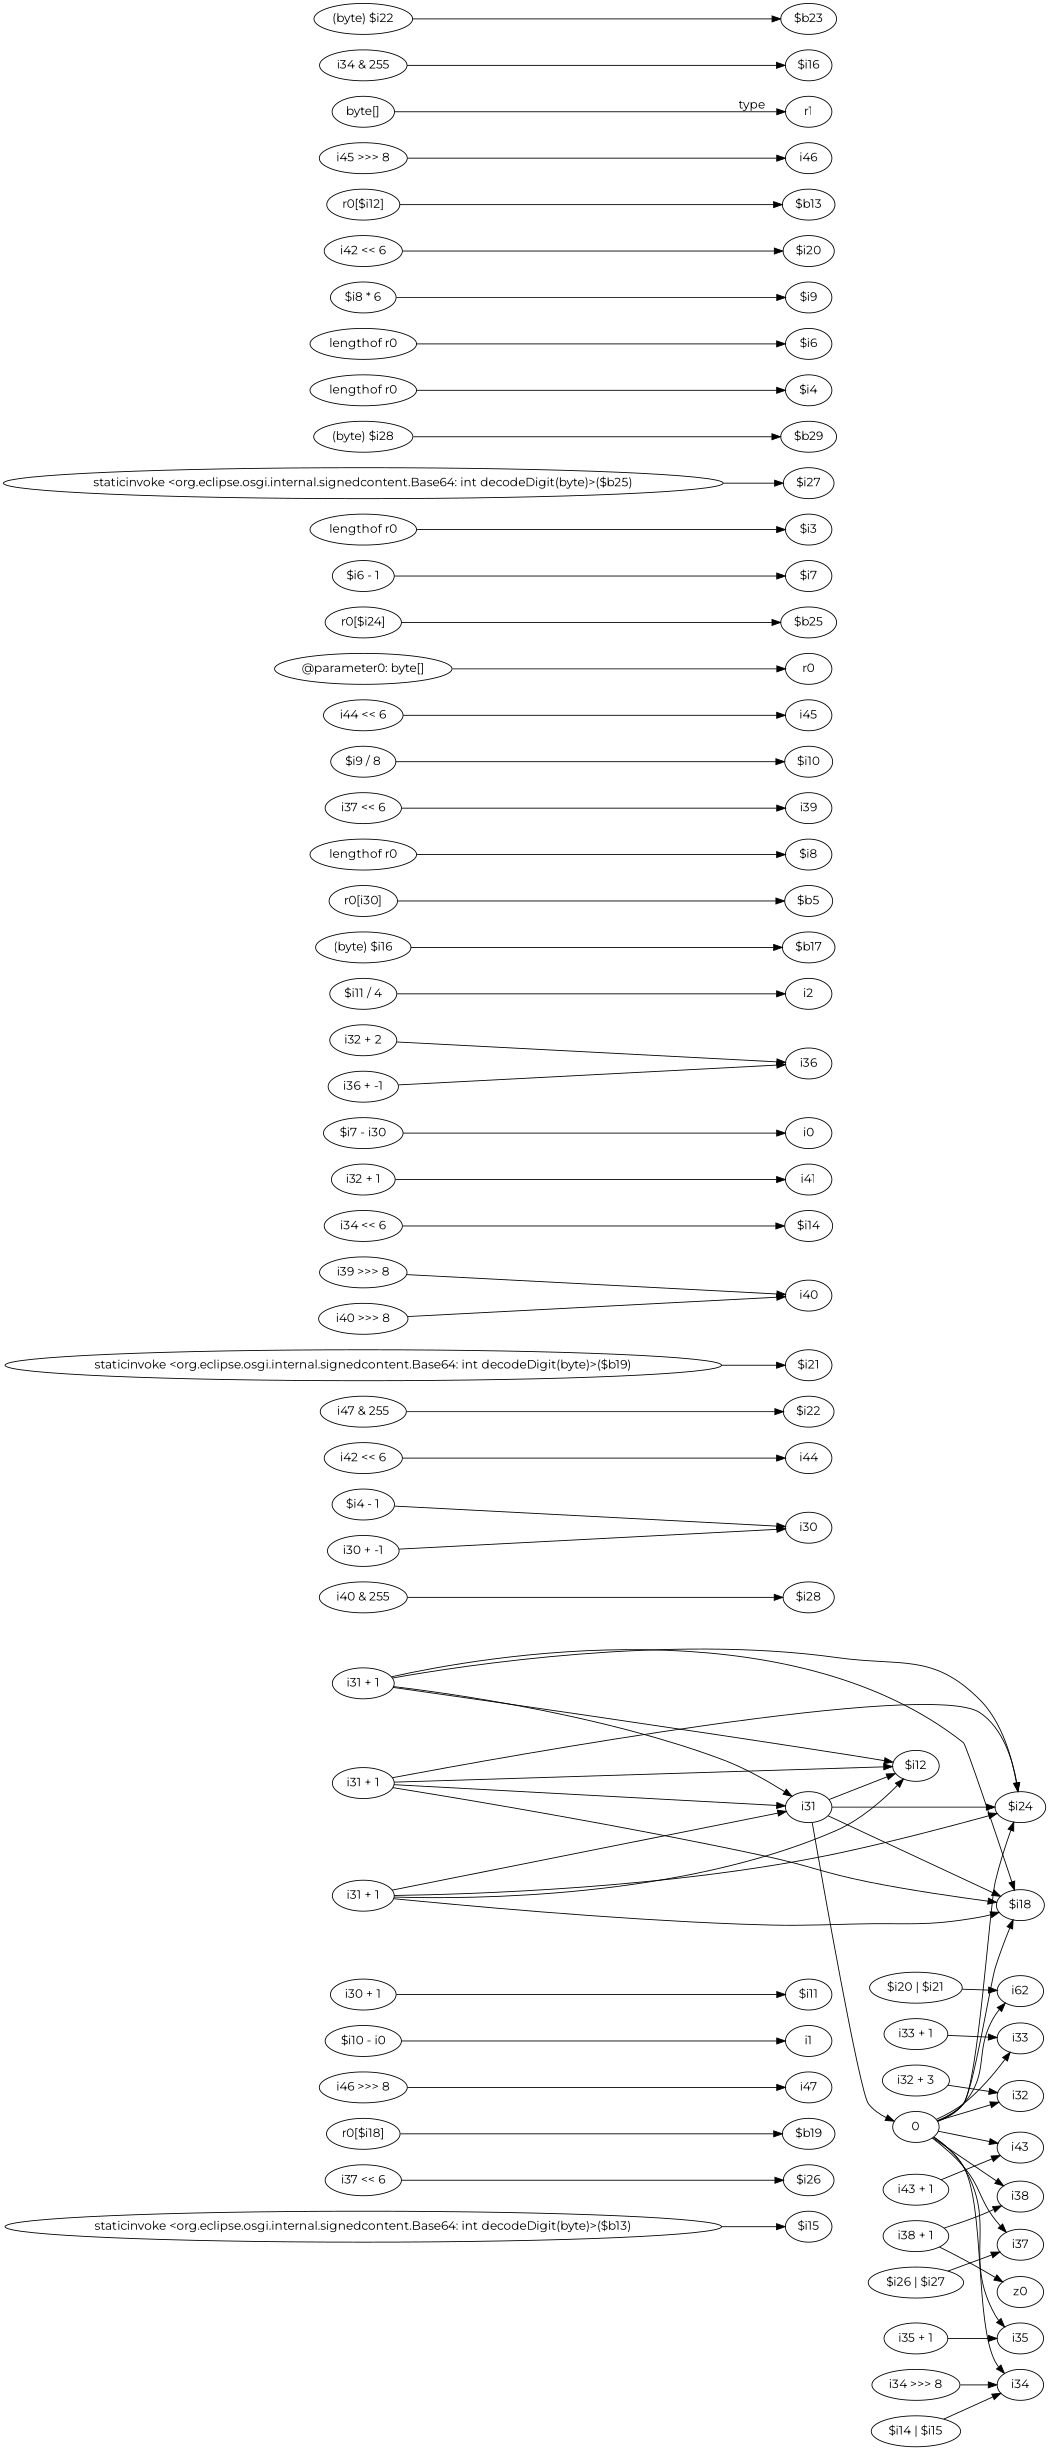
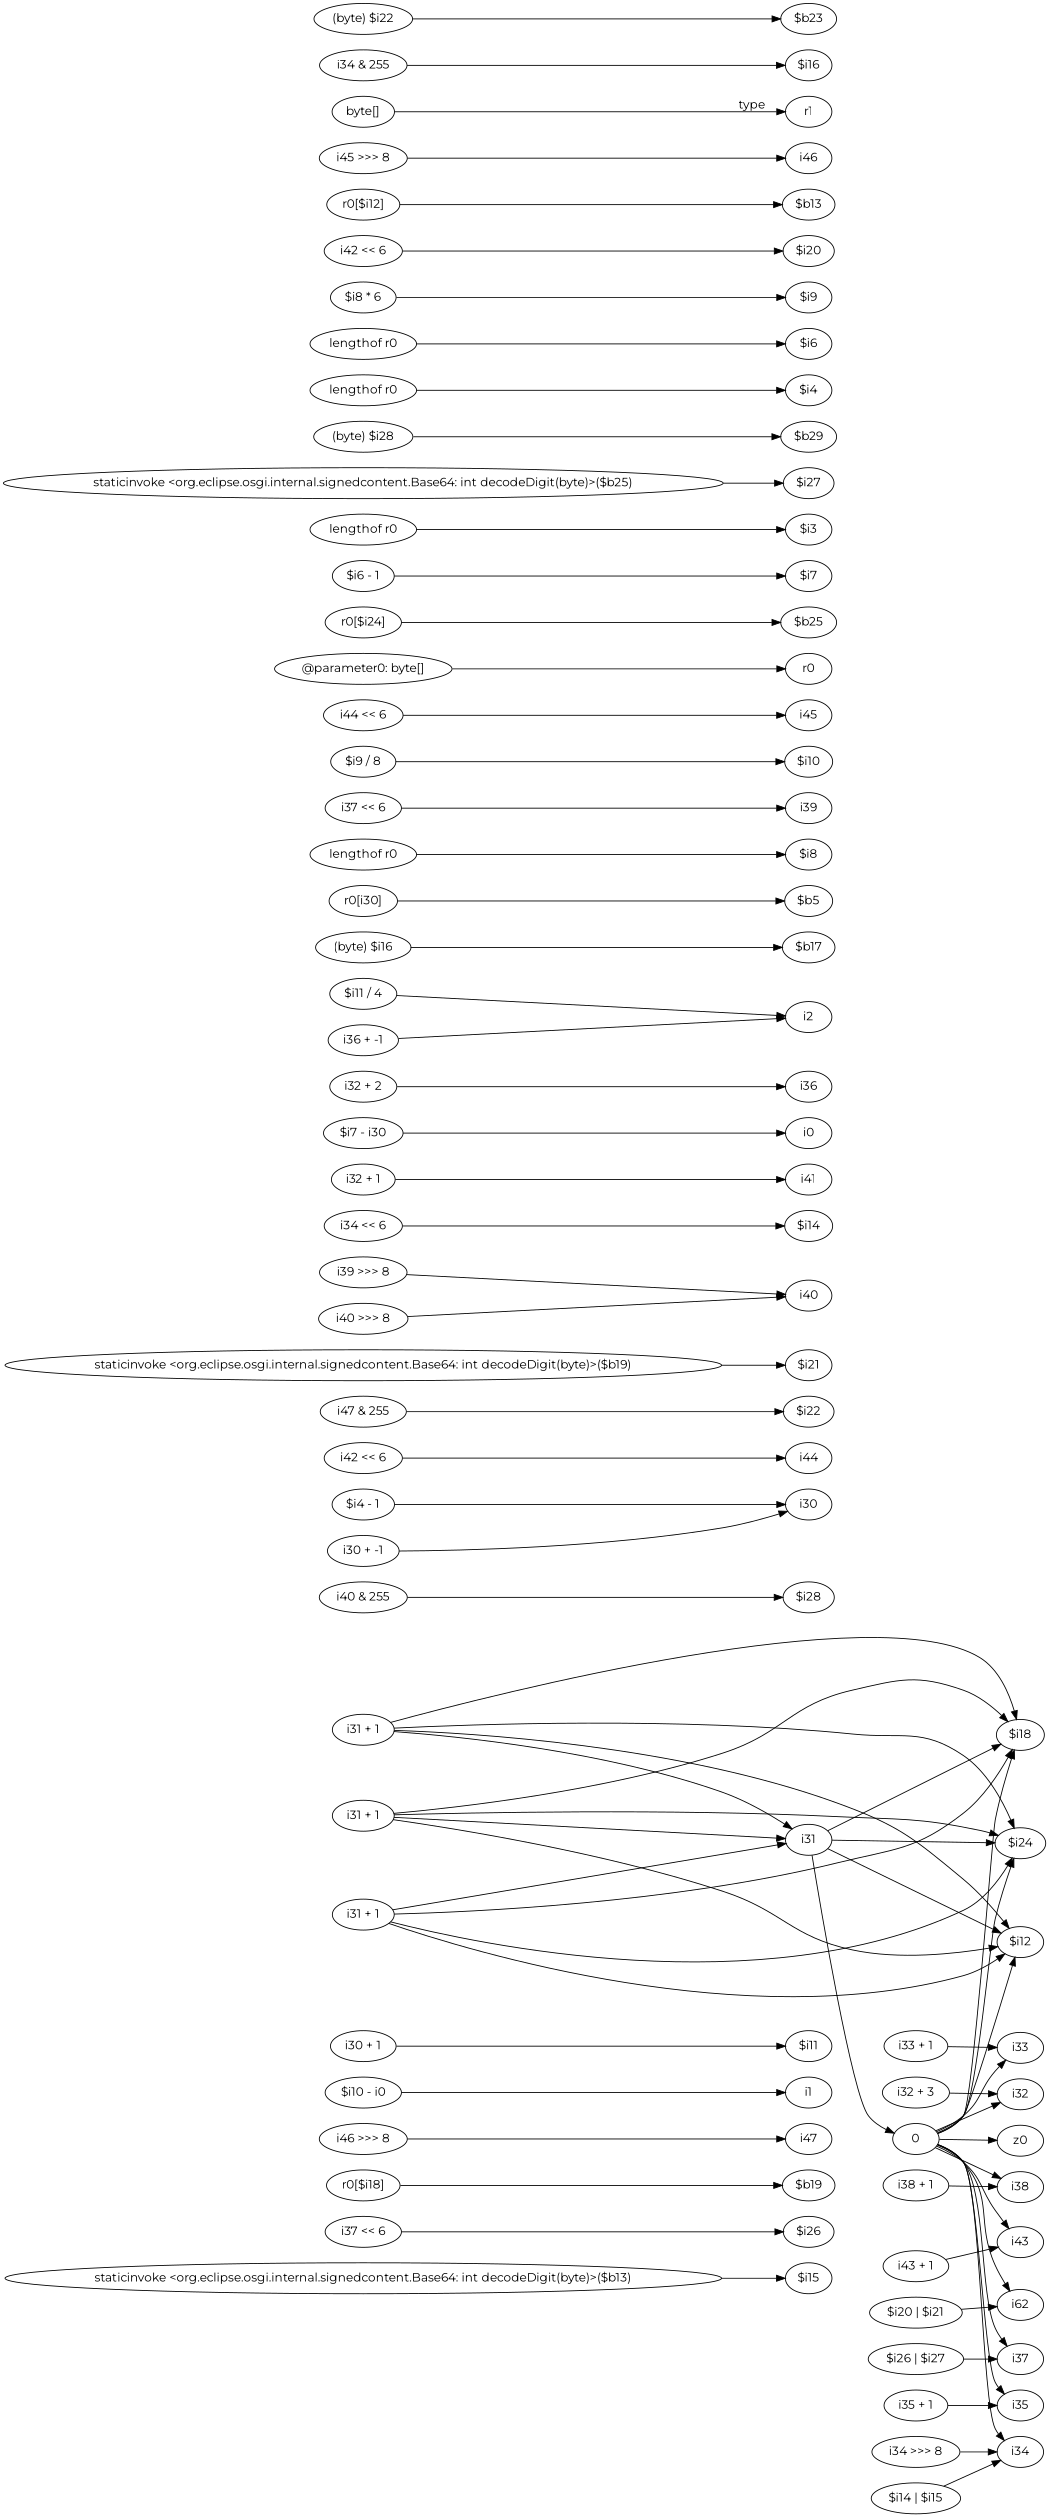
edge "i36 + -1" -> "i36": now "i36 + -1" -> "i2"
edge "0" -> "$i12": added
edge "i38 + 1" -> "z0": now "0" -> "z0"
